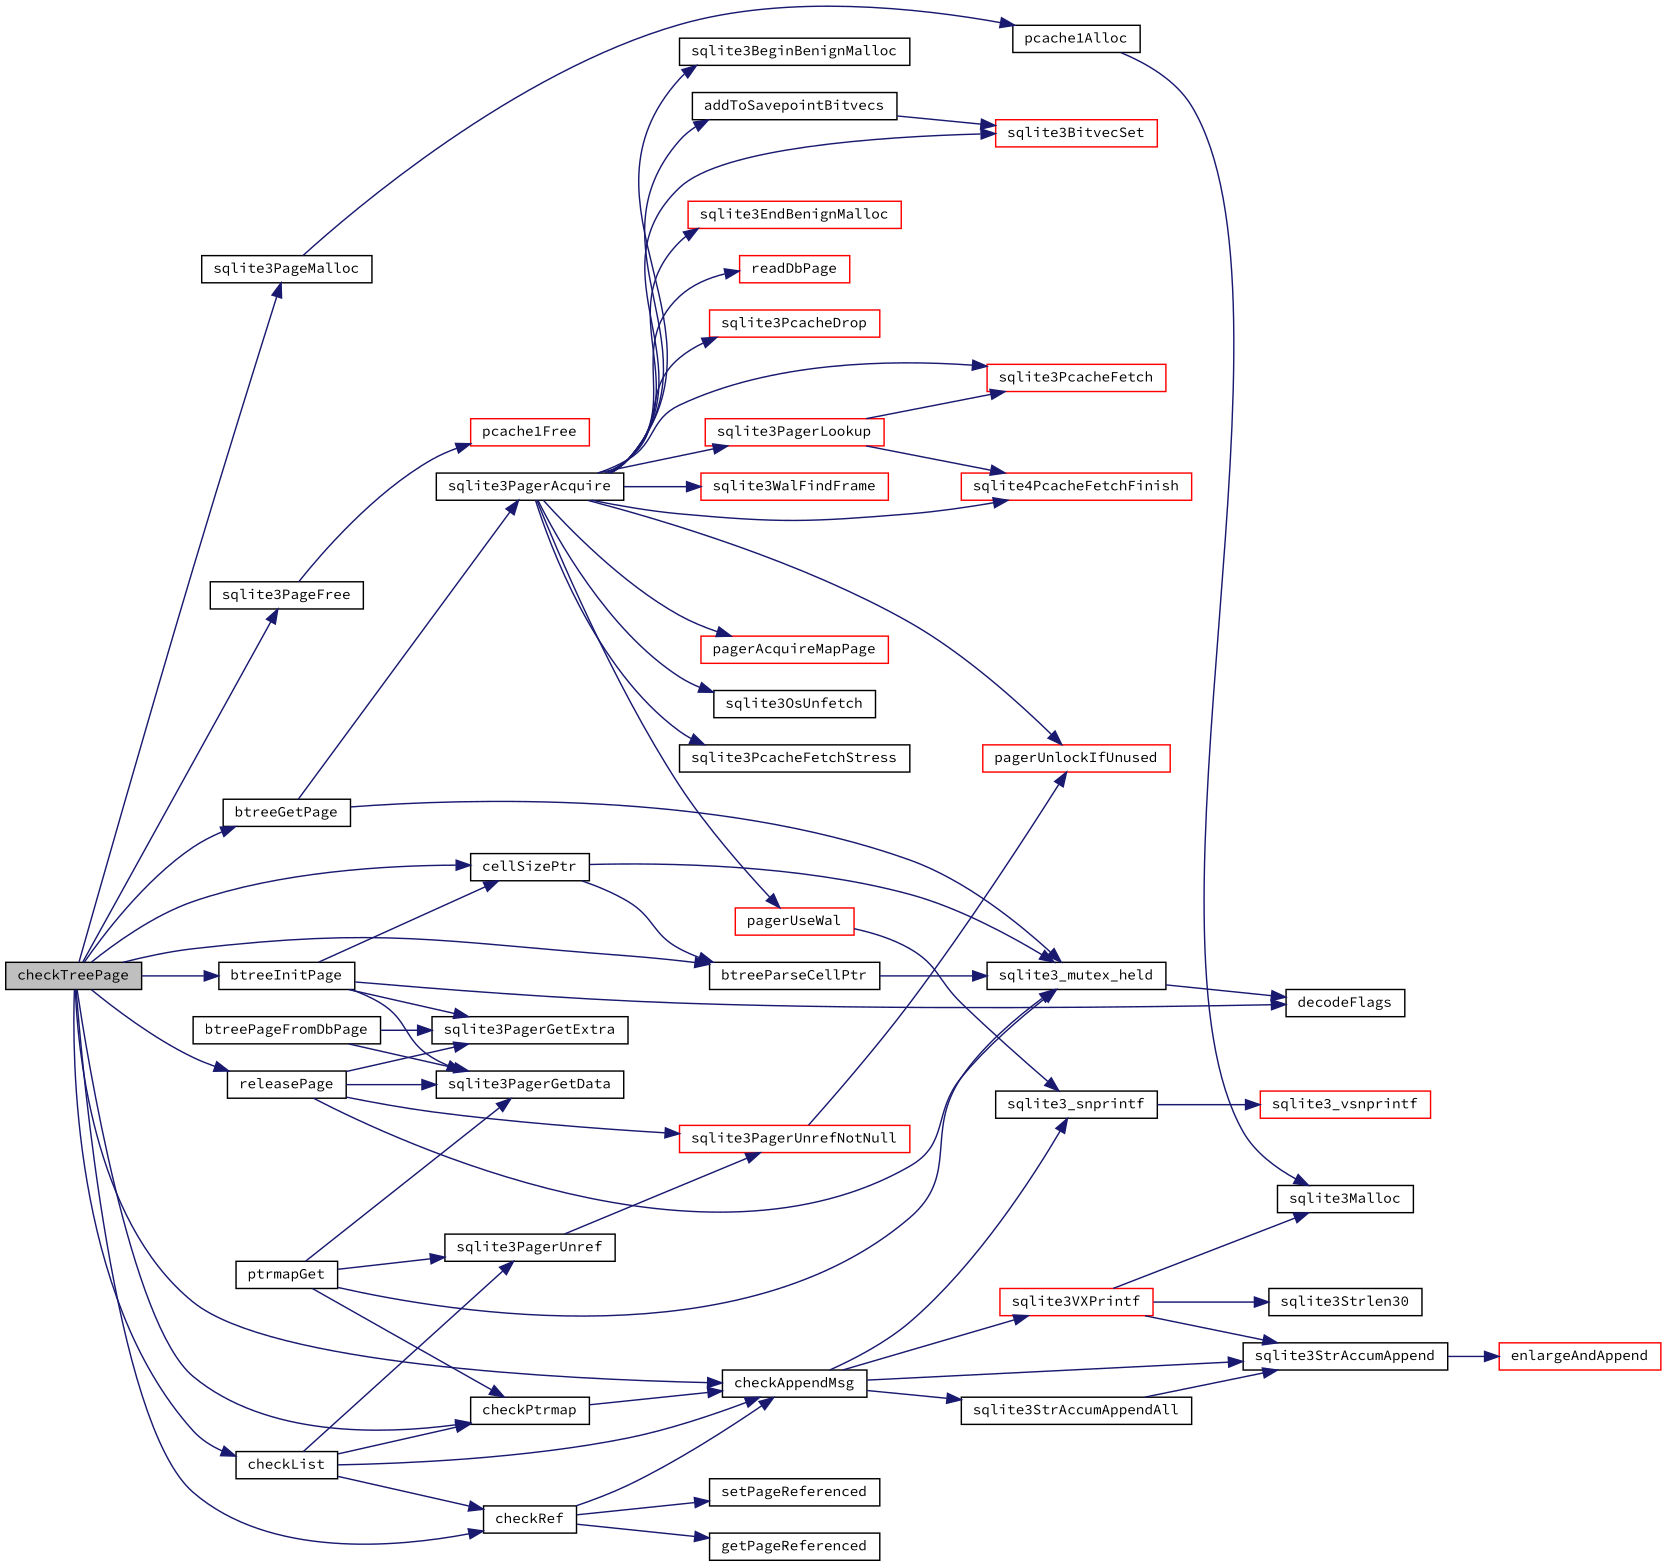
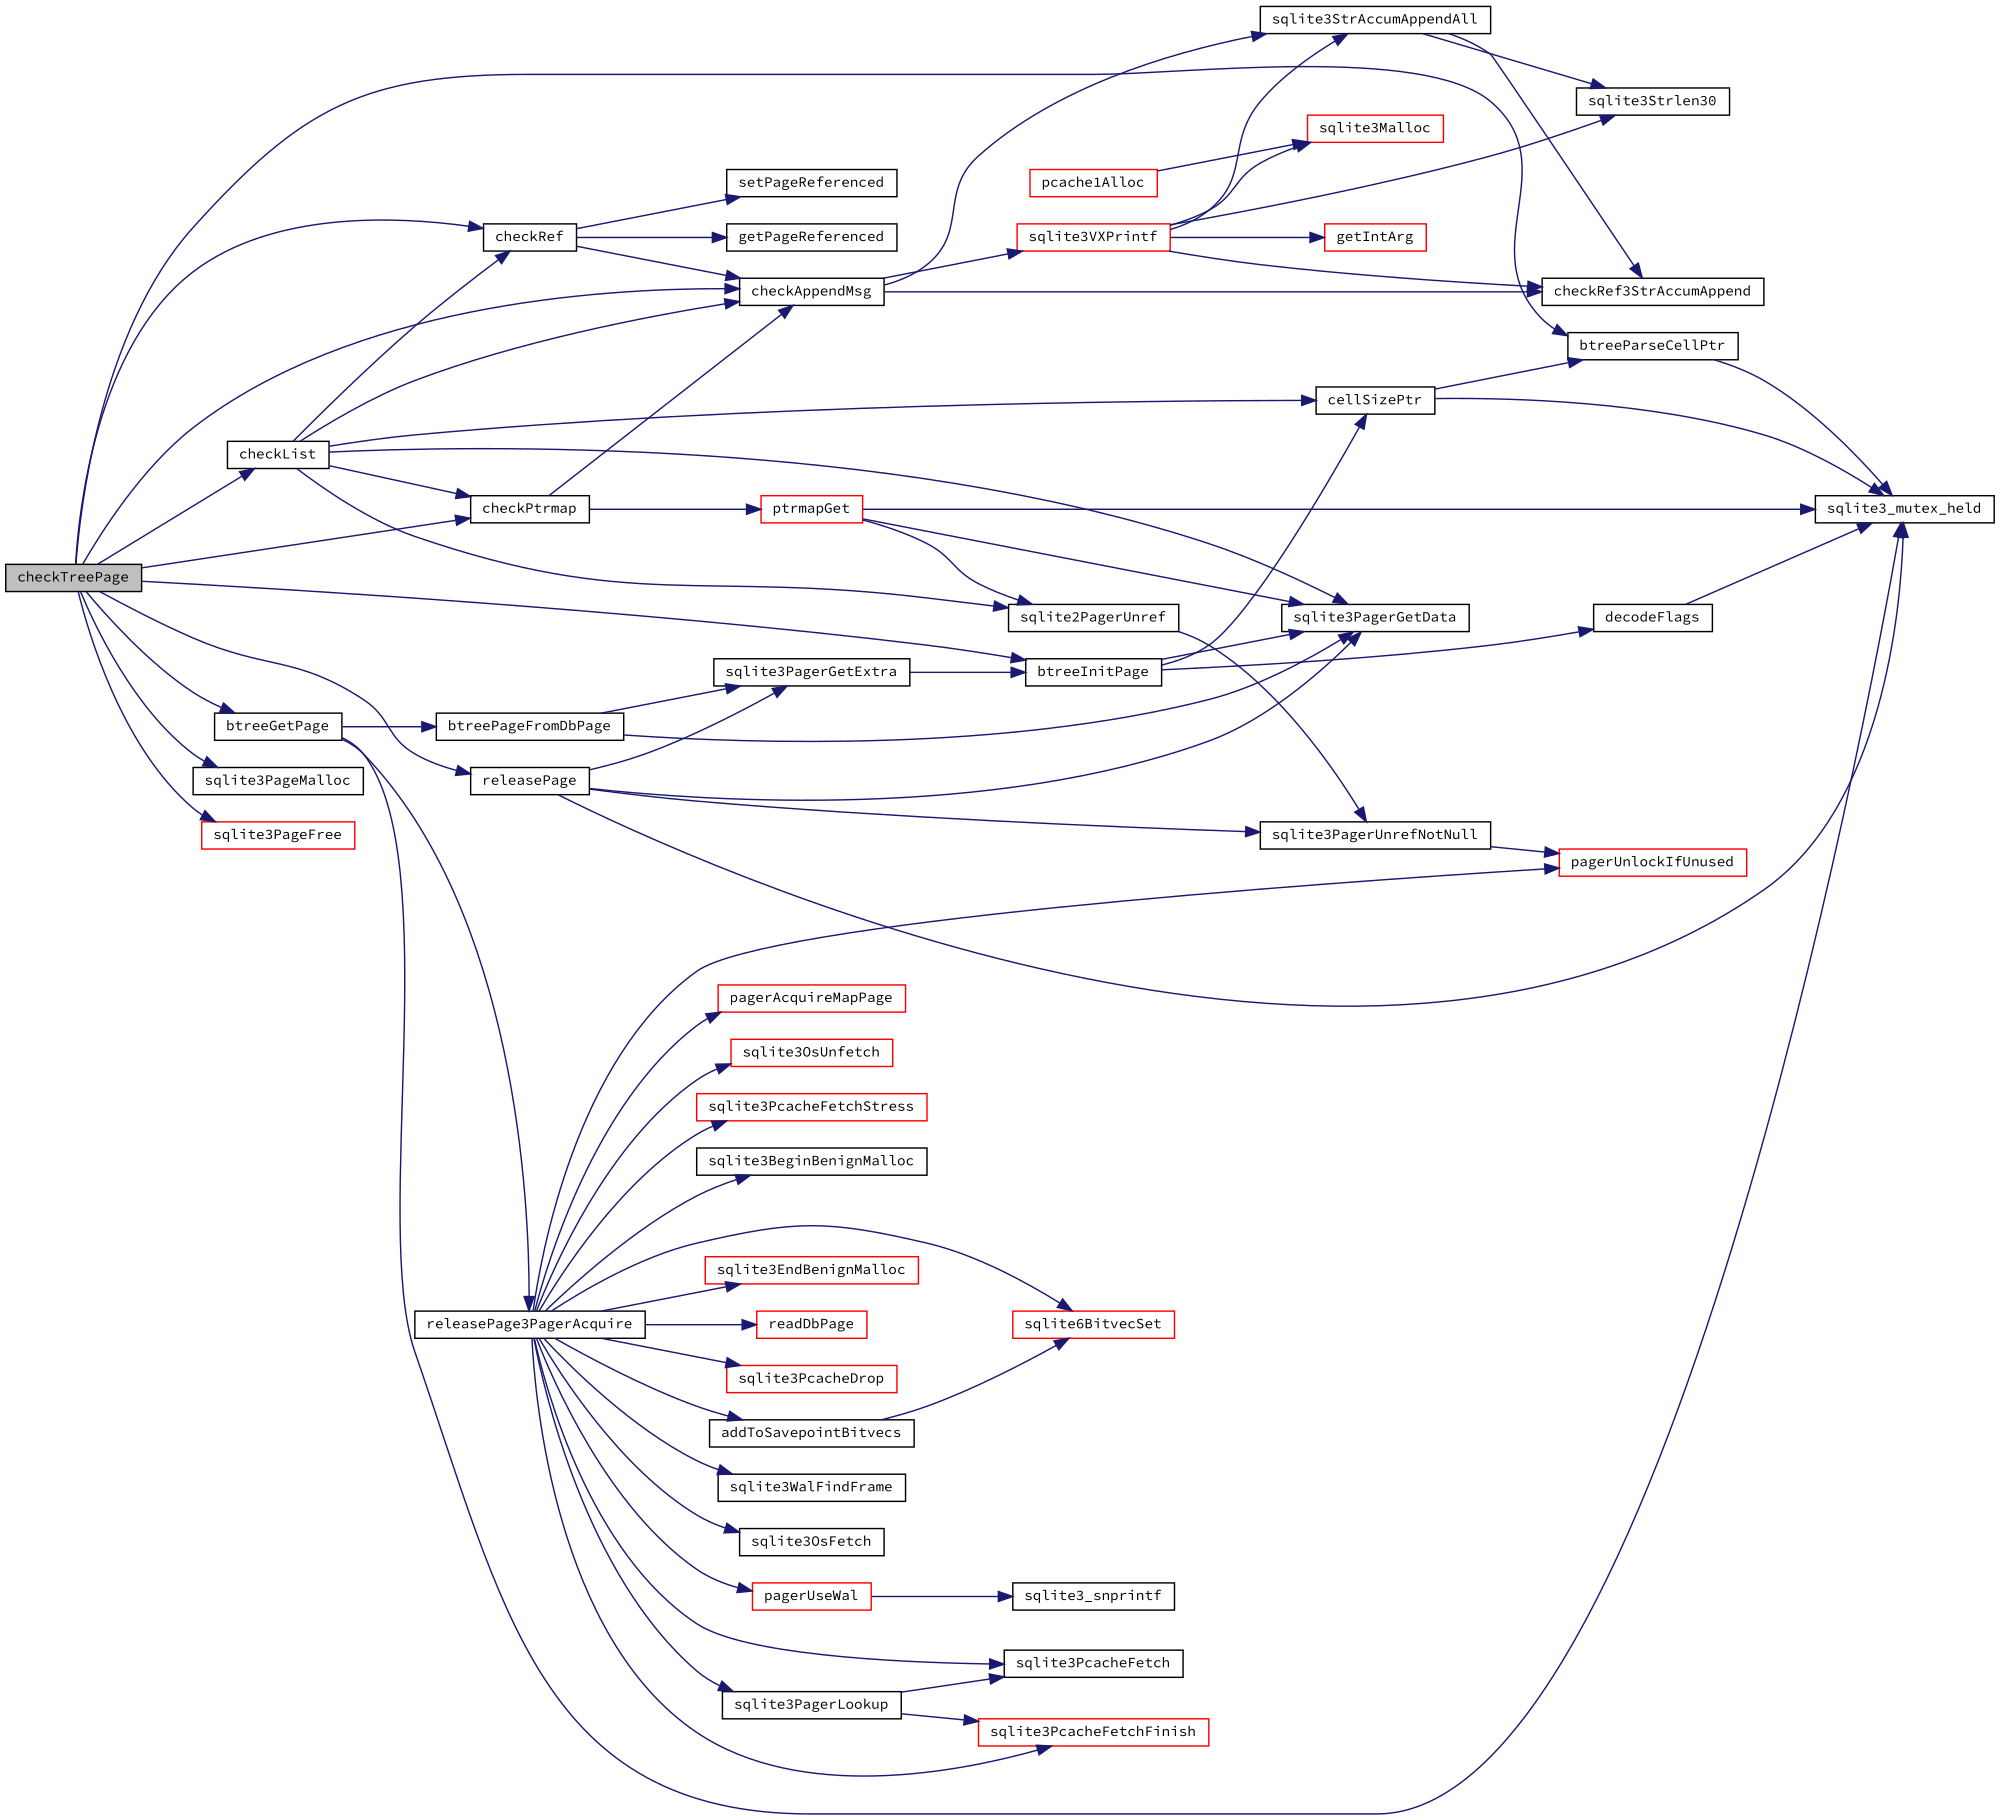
node "pcache1Alloc": color black -> red
edge "sqlite3PageMalloc" -> "pcache1Alloc": removed
edge "sqlite3StrAccumAppendAll" -> "sqlite3Strlen30": added
edge "sqlite3VXPrintf" -> "sqlite3StrAccumAppendAll": added
node "sqlite3BitvecSet": label "sqlite3BitvecSet" -> "sqlite6BitvecSet"
node "getIntArg": added
node "sqlite3PcacheFetch": color red -> black
node "pcache1Free": removed
node "sqlite3PagerLookup": color red -> black
edge "checkList" -> "sqlite3PagerGetData": added
node "sqlite3PagerAcquire": label "sqlite3PagerAcquire" -> "releasePage3PagerAcquire"
node "sqlite3WalFindFrame": color red -> black
node "sqlite4PcacheFetchFinish": label "sqlite4PcacheFetchFinish" -> "sqlite3PcacheFetchFinish"
node "sqlite3PageFree": color black -> red
node "sqlite3OsUnfetch": color black -> red
edge "btreeGetPage" -> "btreePageFromDbPage": added
node "sqlite3PcacheFetchStress": color black -> red
edge "checkTreePage" -> "cellSizePtr": now "checkList" -> "cellSizePtr"
edge "sqlite3_mutex_held" -> "decodeFlags": reversed
edge "btreeInitPage" -> "sqlite3PagerGetExtra": reversed
node "sqlite3_vsnprintf": removed
node "sqlite3PagerUnrefNotNull": color red -> black
node "sqlite3Malloc": color black -> red
node "sqlite3PagerUnref": label "sqlite3PagerUnref" -> "sqlite2PagerUnref"
edge "checkAppendMsg" -> "sqlite3_snprintf": removed
node "ptrmapGet": color black -> red
edge "ptrmapGet" -> "checkPtrmap": reversed
node "sqlite3StrAccumAppend": label "sqlite3StrAccumAppend" -> "checkRef3StrAccumAppend"
node "enlargeAndAppend": removed
node "sqlite3OsFetch": added
